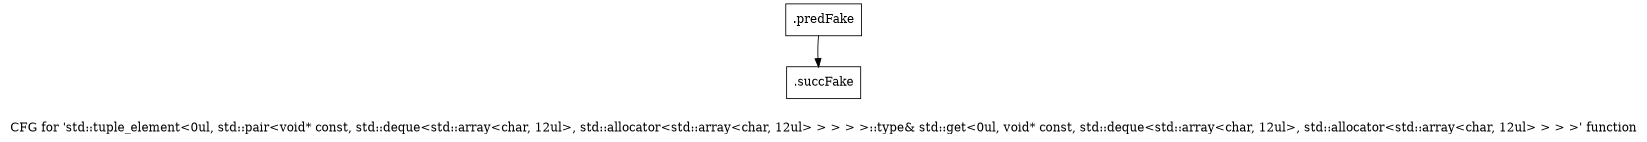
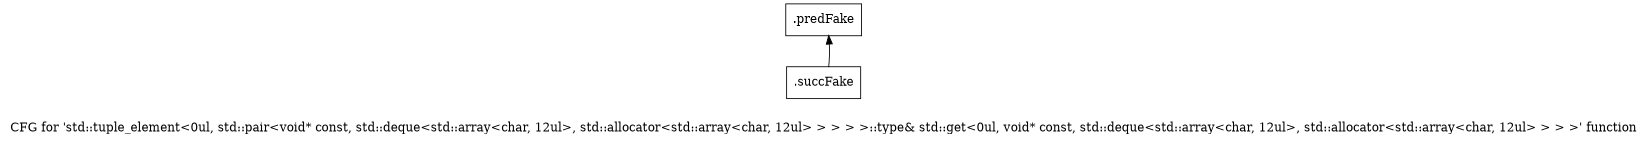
edge ".predFake" -> ".succFake": reversed
